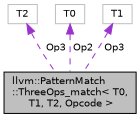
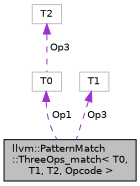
edge "llvm::PatternMatch ::ThreeOps_match< T0, T1, T2, Opcode >" -> "T0": label " Op2" -> " Op1"
edge "llvm::PatternMatch ::ThreeOps_match< T0, T1, T2, Opcode >" -> "T2": now "T0" -> "T2"
